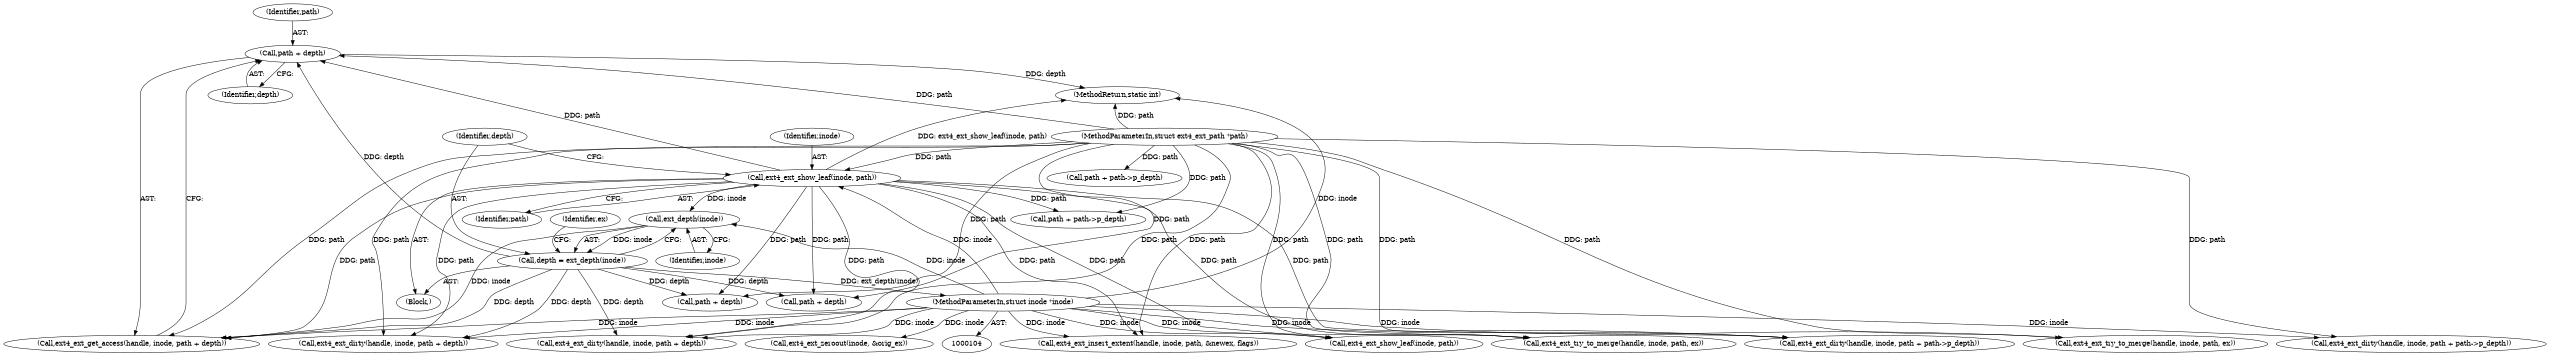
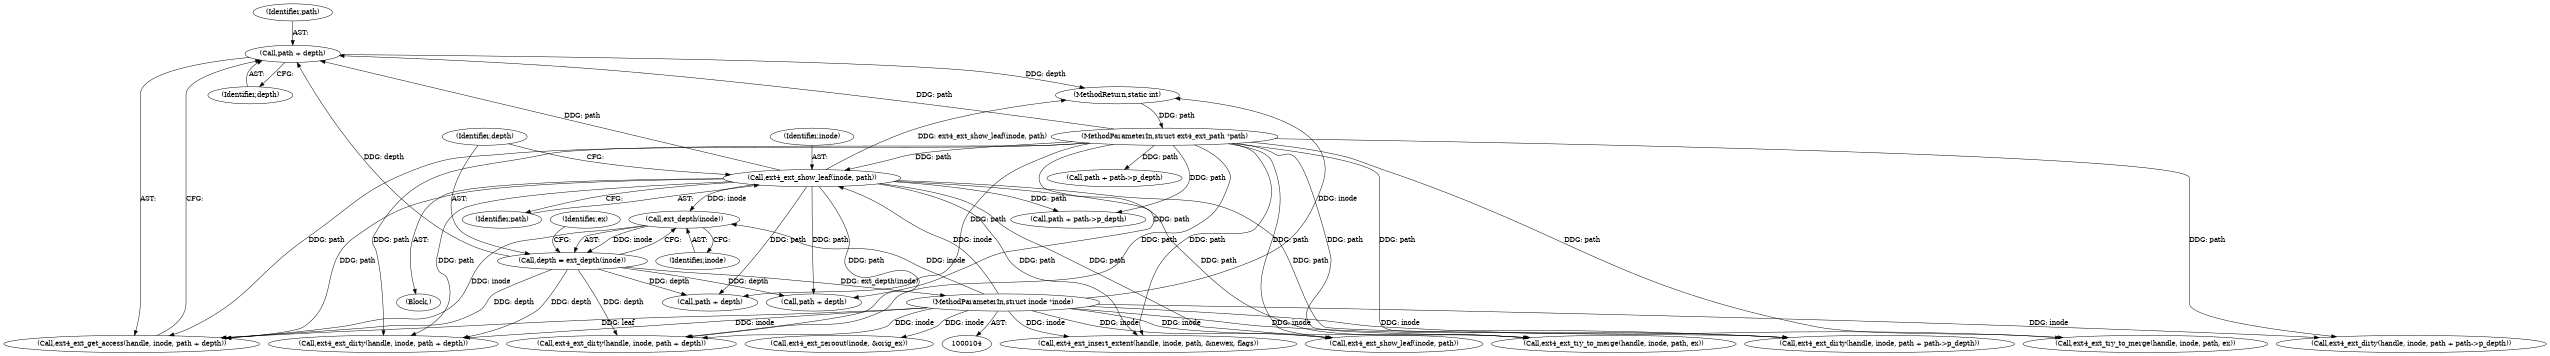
edge "(MethodParameterIn,struct ext4_ext_path *path)" -> "(MethodReturn,static int)": reversed
edge "(Call,depth = ext_depth(inode))" -> "(Block,)": removed, label "AST:"
edge "(MethodParameterIn,struct inode *inode)" -> "(Call,ext4_ext_get_access(handle, inode, path + depth))": label "DDG: inode" -> "DDG: leaf"
